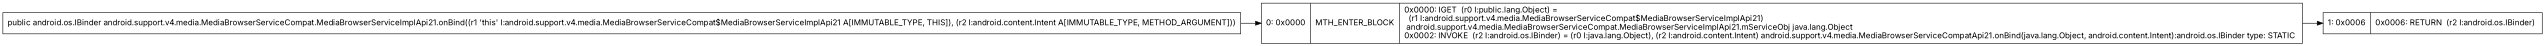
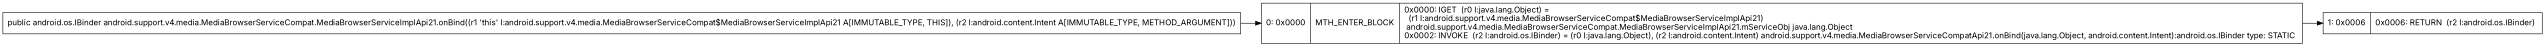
node "0: 0x0000": text "0x0000: IGET  (r0 I:public.lang.Object) =" -> "0x0000: IGET  (r0 I:java.lang.Object) ="
